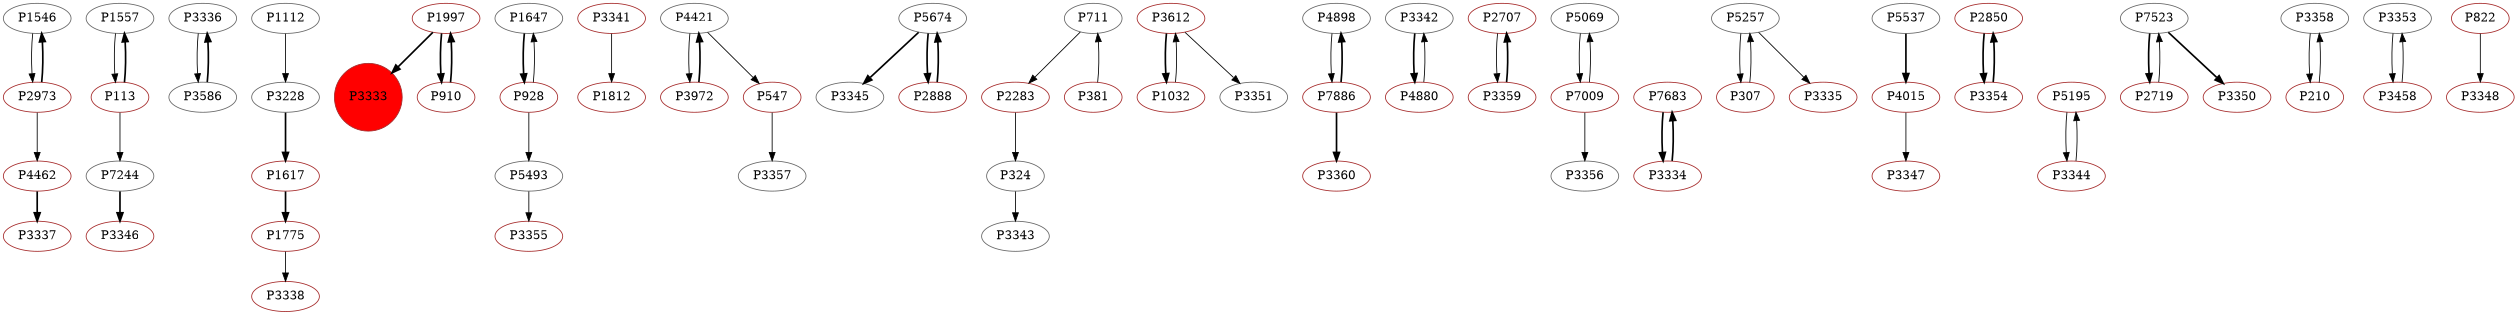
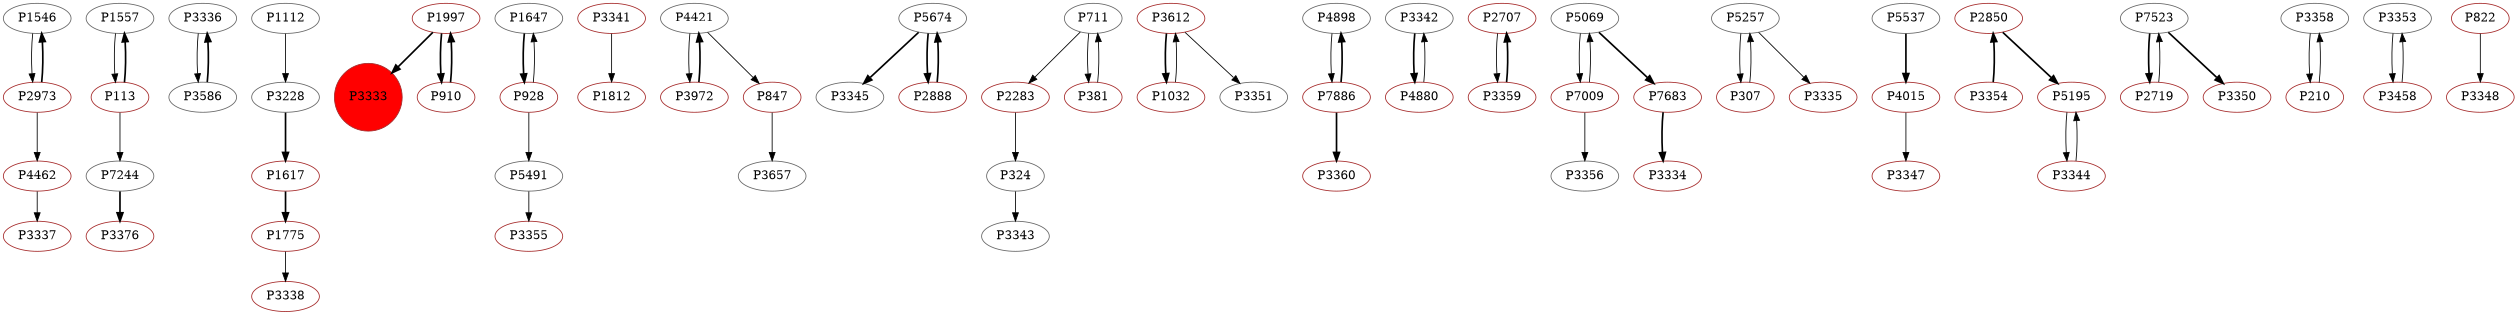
edge "P2850" -> "P3354": now "P2850" -> "P5195"
edge "P711" -> "P381": added
node "P547": label "P547" -> "P847"
edge "P3334" -> "P7683": now "P5069" -> "P7683"
node "P5493": label "P5493" -> "P5491"
node "P3357": label "P3357" -> "P3657"
edge "P4462" -> "P3337": style bold -> solid
node "P3346": label "P3346" -> "P3376"
